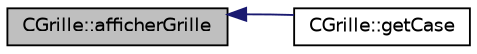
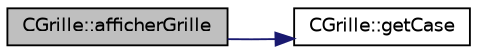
edge "CGrille::getCase" -> "CGrille::afficherGrille": reversed
